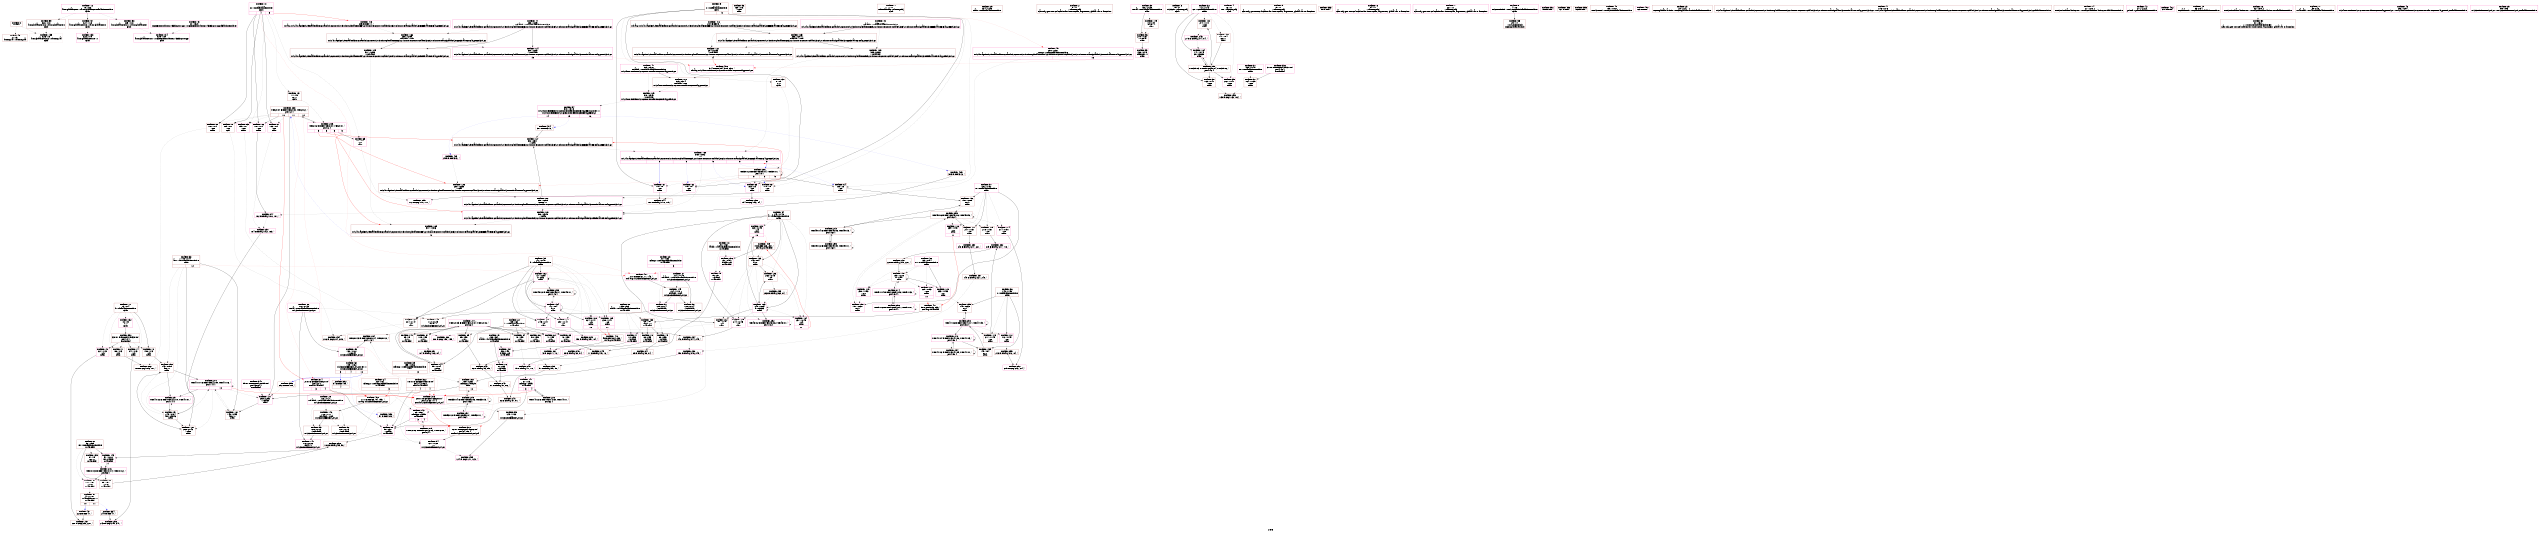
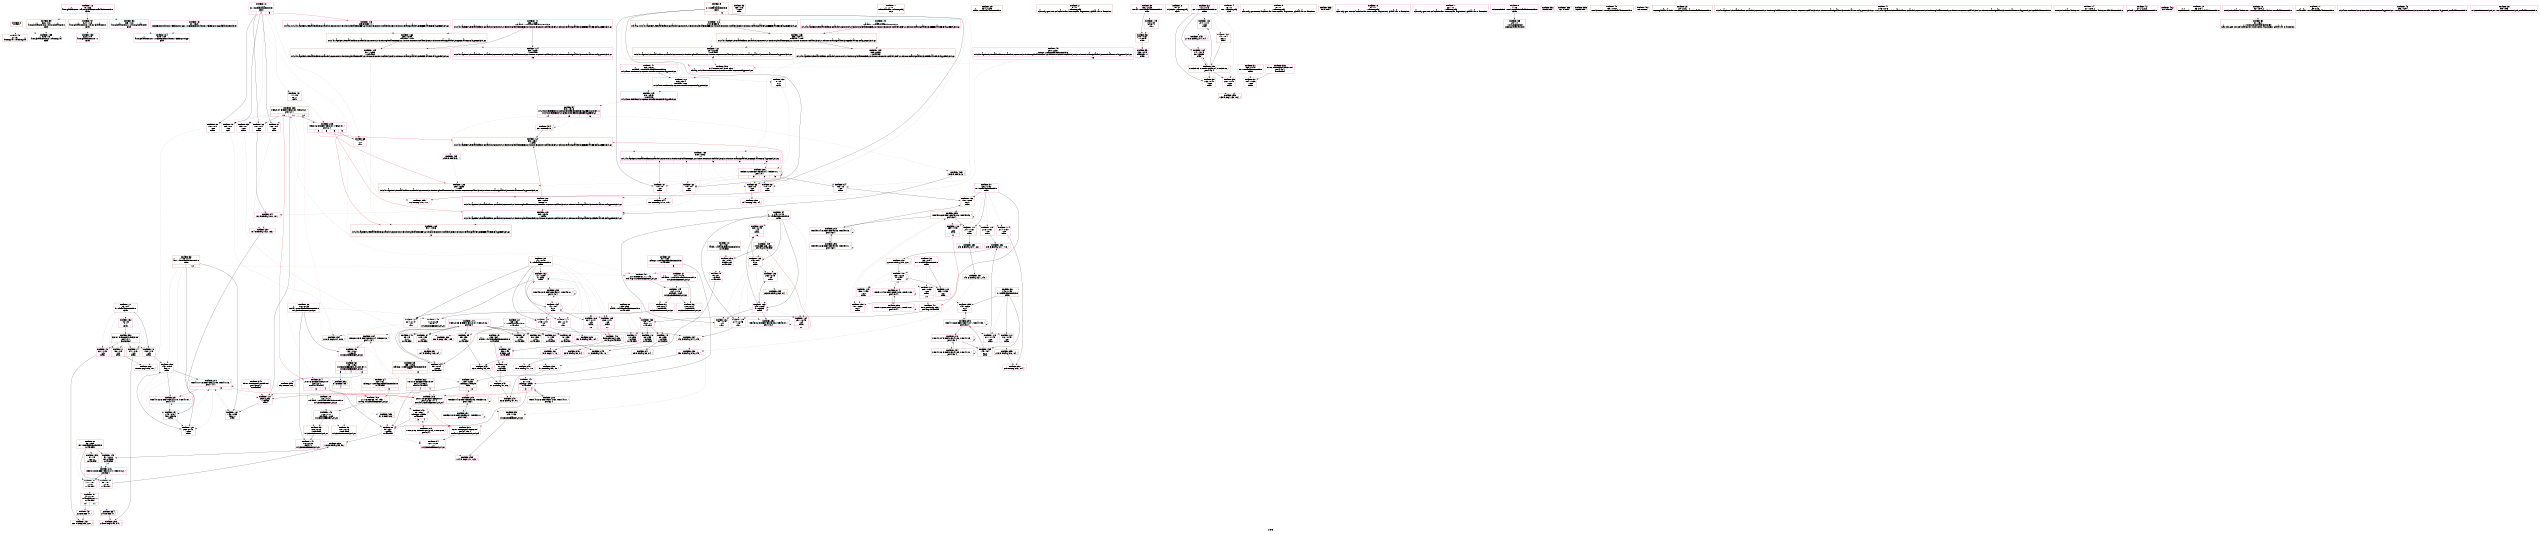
node "NodeID: 1": text "Glob" -> "ESt"
edge "NodeID: 9" -> "NodeID: 45": now "NodeID: 9" -> "NodeID: 412"
edge "NodeID: 23" -> "NodeID: 141": added
